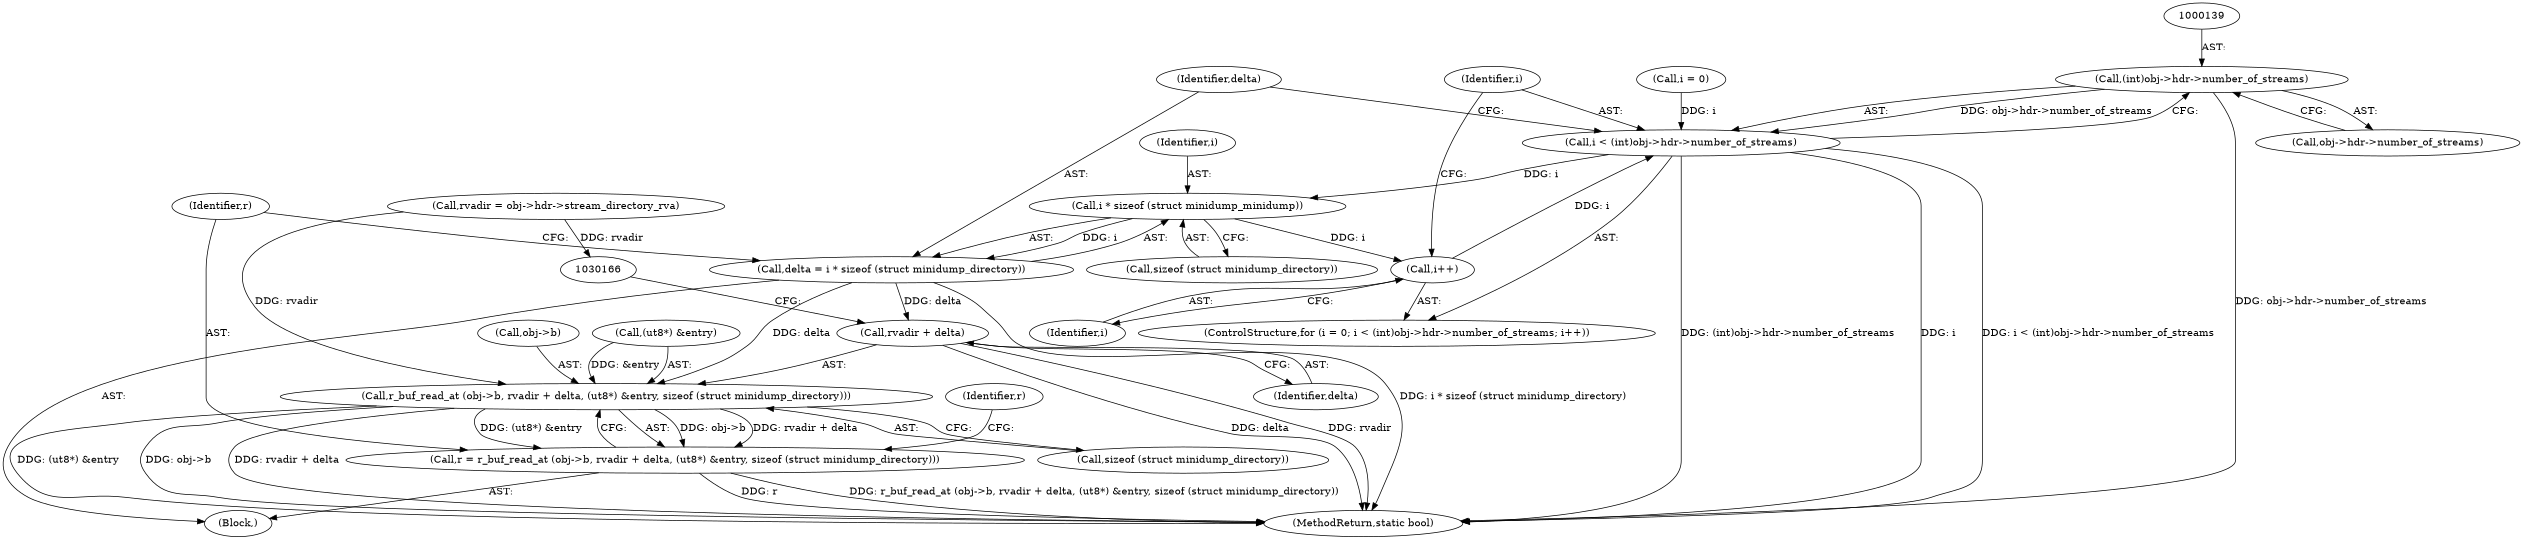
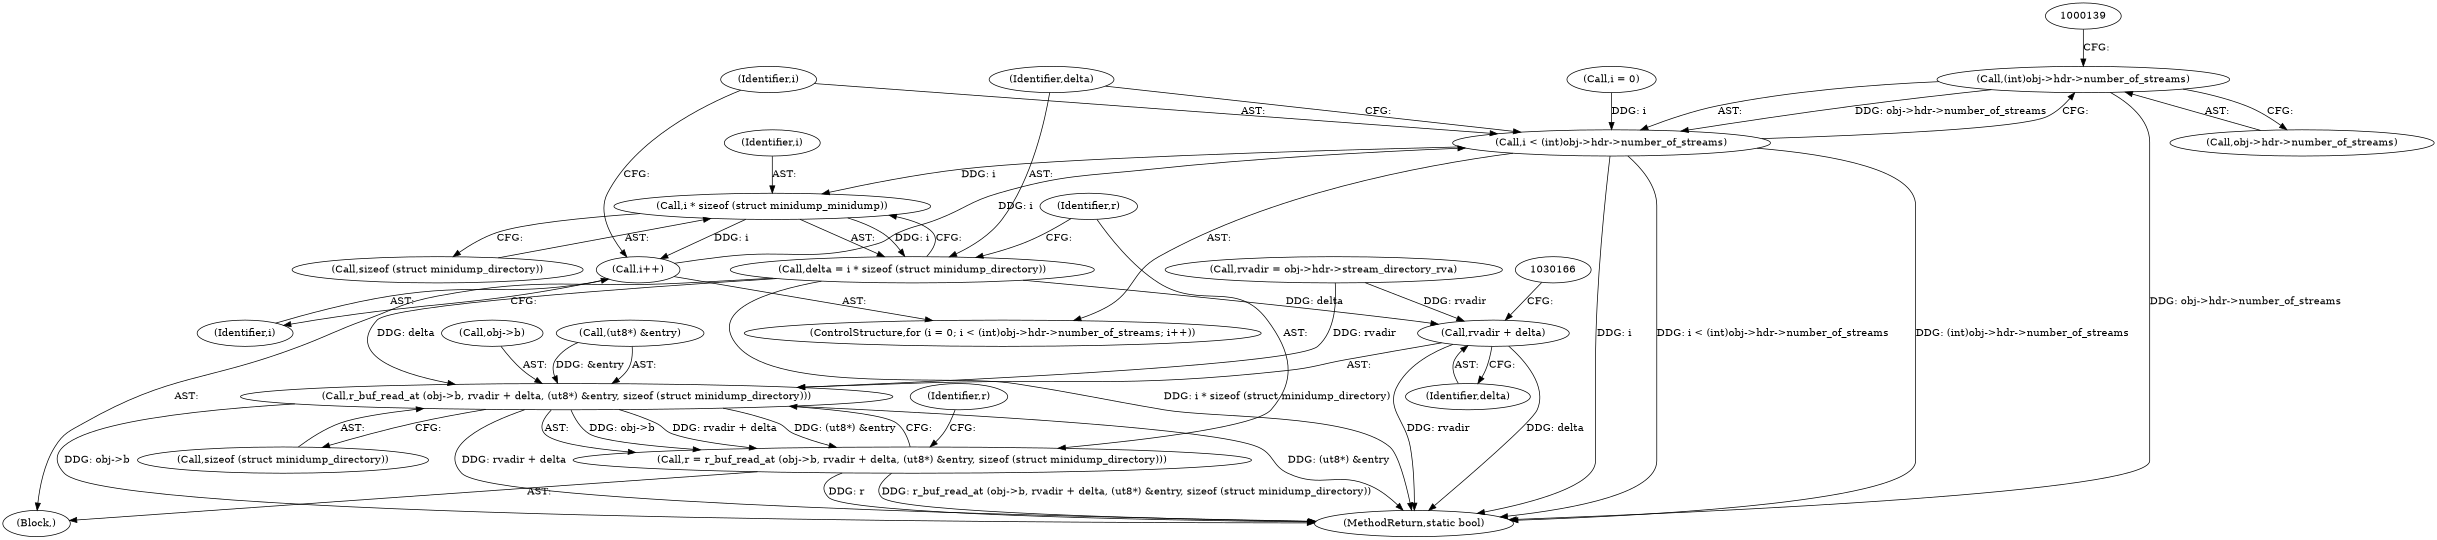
edge "1000139" -> "(Call,(int)obj->hdr->number_of_streams)": label "AST: " -> "CFG: "
edge "(Call,obj->hdr->number_of_streams)" -> "(Call,(int)obj->hdr->number_of_streams)": label "CFG: " -> "AST: "
edge "(Call,(int)obj->hdr->number_of_streams)" -> "(Call,obj->hdr->number_of_streams)": label "AST: " -> "CFG: "
edge "(Call,rvadir = obj->hdr->stream_directory_rva)" -> "1030166": now "(Call,rvadir = obj->hdr->stream_directory_rva)" -> "(Call,rvadir + delta)"
edge "(Call,delta = i * sizeof (struct minidump_directory))" -> "(Call,i * sizeof (struct minidump_minidump))": label "AST: " -> "CFG: "
